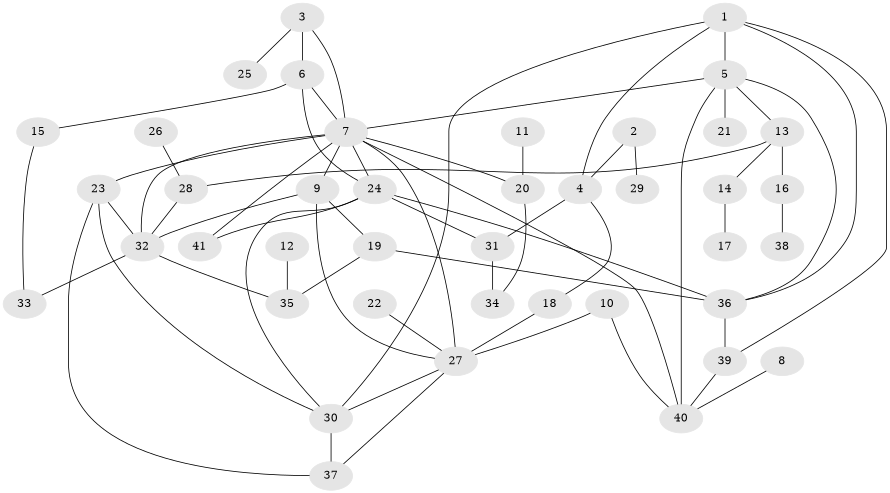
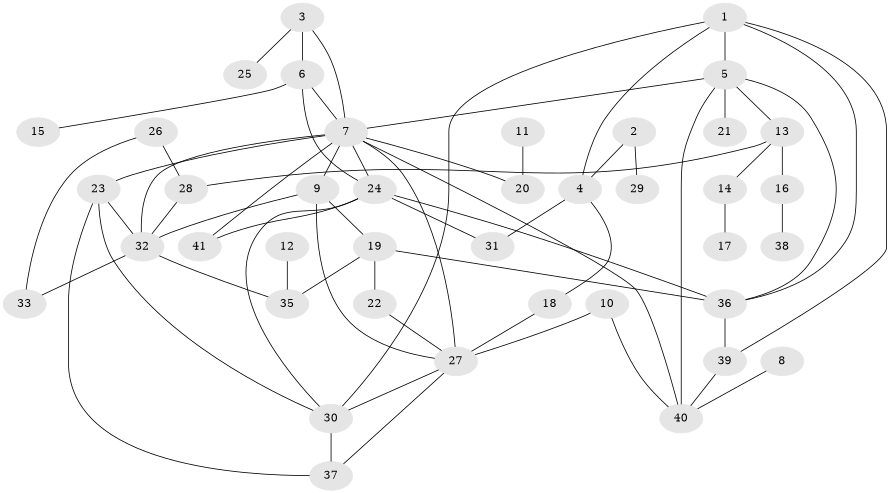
edge "15" -- "33": now "26" -- "33"
edge "19" -- "22": added
node "34": removed
